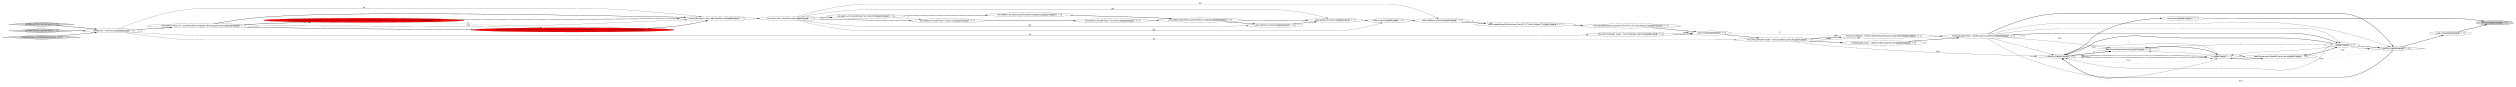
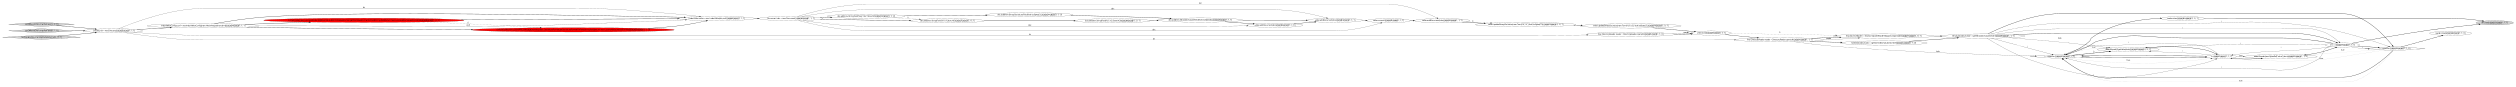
edge "reader.close()@@@32@@@['1', '1', '0']" -> "dir.close()@@@25@@@['1', '1', '1']": now "int i = 0@@@19@@@['1', '1', '1']" -> "dir.close()@@@25@@@['1', '1', '1']"
